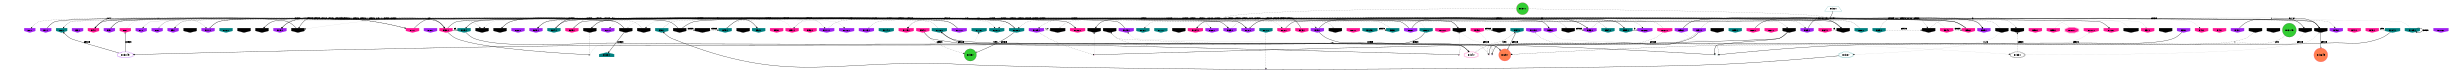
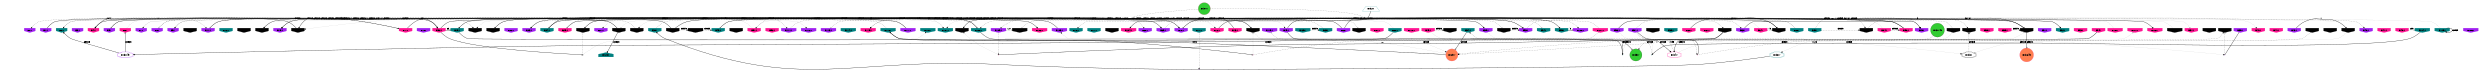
node "#91:1": added
node "#100:1": shape doubleoctagon -> invhouse
